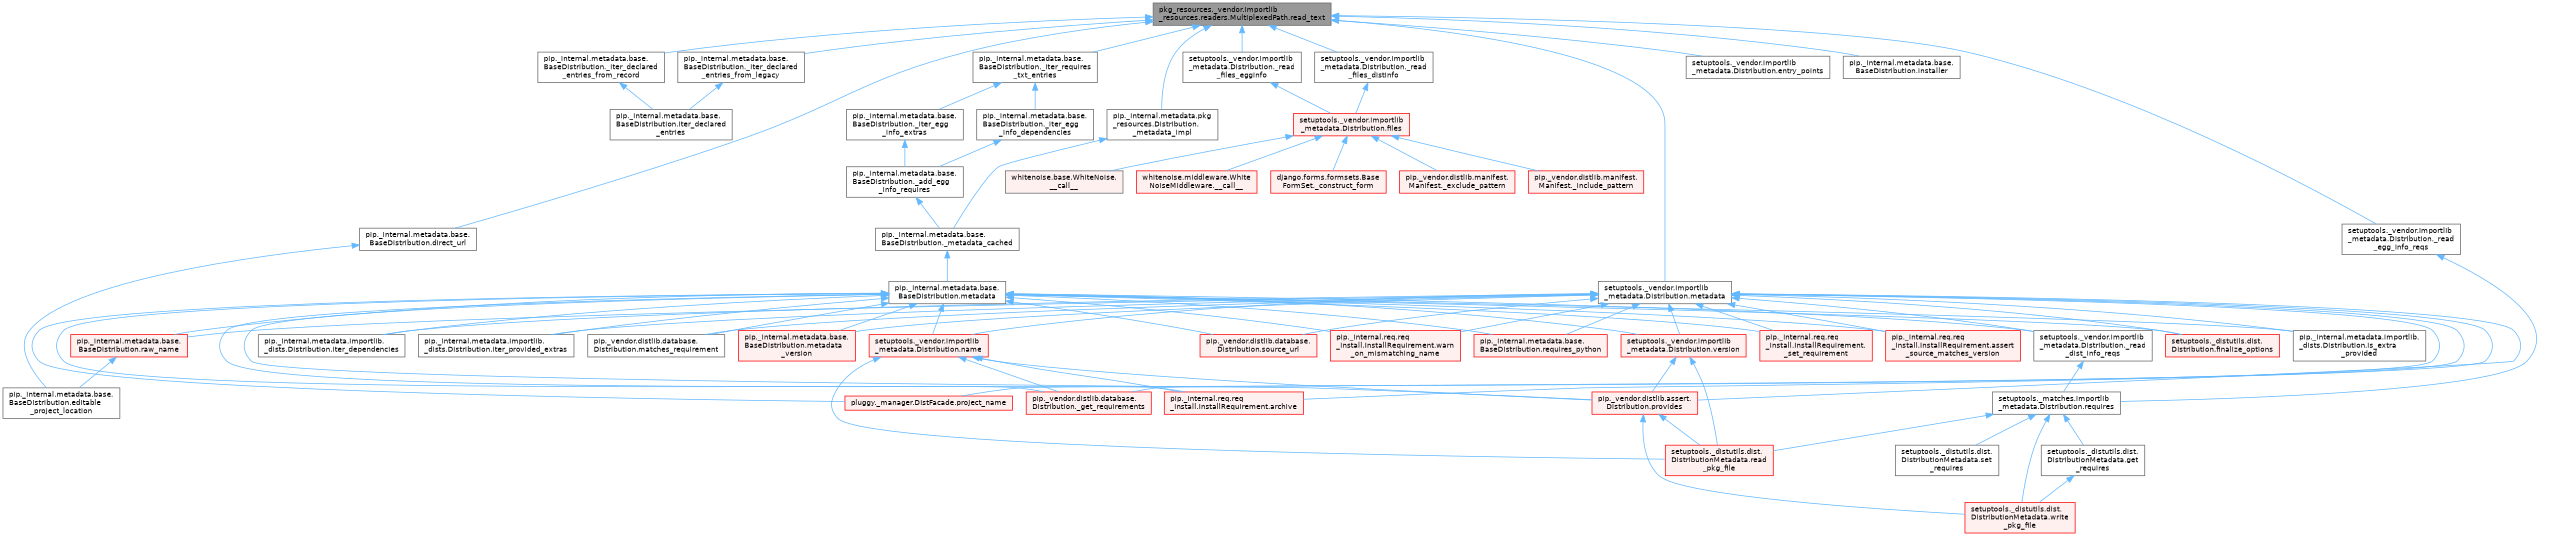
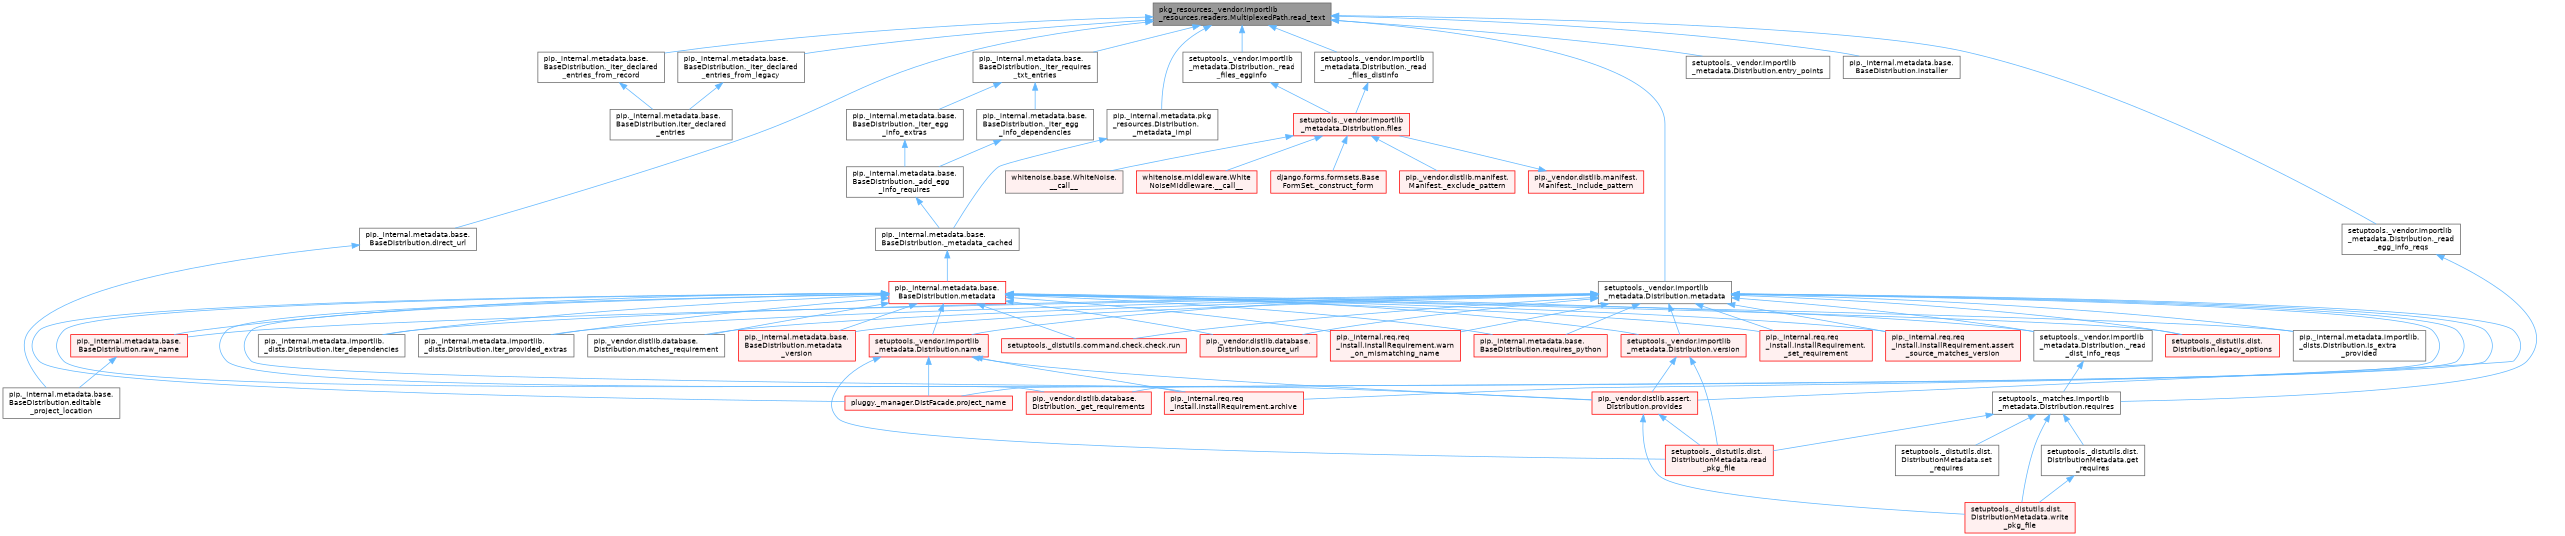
edge "pip._vendor.distlib.manifest. Manifest._include_pattern" -> "setuptools._vendor.importlib _metadata.Distribution.files": reversed
node "pip._internal.metadata.base. BaseDistribution.metadata": color grey40 -> red
node "setuptools._distutils.command.check.check.run": added
node "setuptools._distutils.dist. Distribution.finalize_options": label "setuptools._distutils.dist. Distribution.finalize_options" -> "setuptools._distutils.dist. Distribution.legacy_options"
edge "pip._vendor.distlib.database. Distribution._get_requirements" -> "setuptools._vendor.importlib _metadata.Distribution.name": now "pluggy._manager.DistFacade.project_name" -> "setuptools._vendor.importlib _metadata.Distribution.name"
